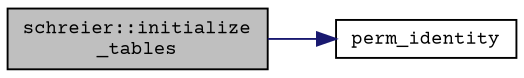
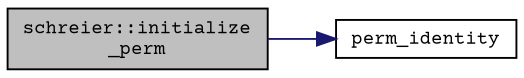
node "schreier::initialize _tables": label "schreier::initialize _tables" -> "schreier::initialize _perm"
